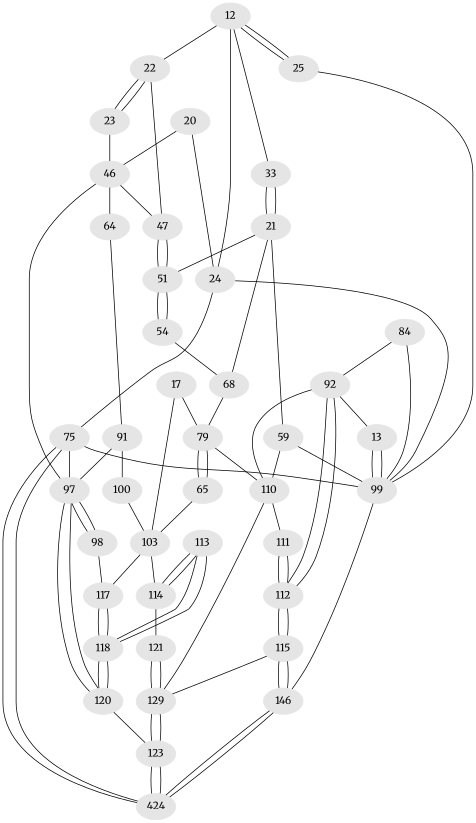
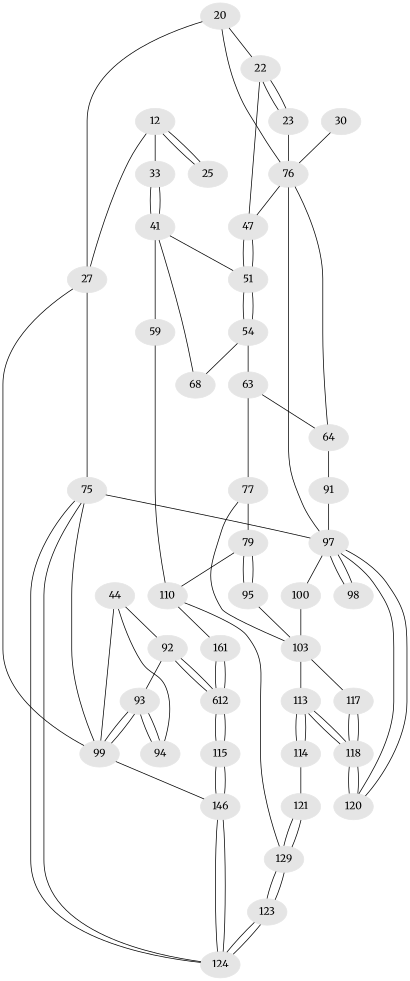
edge "12" -- "22": now "20" -- "22"
node "30": added
node "46": label "46" -> "76"
node "21": label "21" -> "41"
edge "25" -- "99": removed
node "24": label "24" -> "27"
node "84": label "84" -> "44"
node "17": label "17" -> "77"
node "63": added
edge "68" -- "79": removed
edge "92" -- "110": removed
node "13": label "13" -> "93"
edge "91" -- "100": now "97" -- "100"
edge "59" -- "99": removed
node "65": label "65" -> "95"
node "111": label "111" -> "161"
edge "98" -- "117": removed
edge "103" -- "114": now "103" -- "113"
node "112": label "112" -> "612"
edge "115" -- "129": removed
edge "120" -- "123": removed
node "94": added
node "424": label "424" -> "124"
